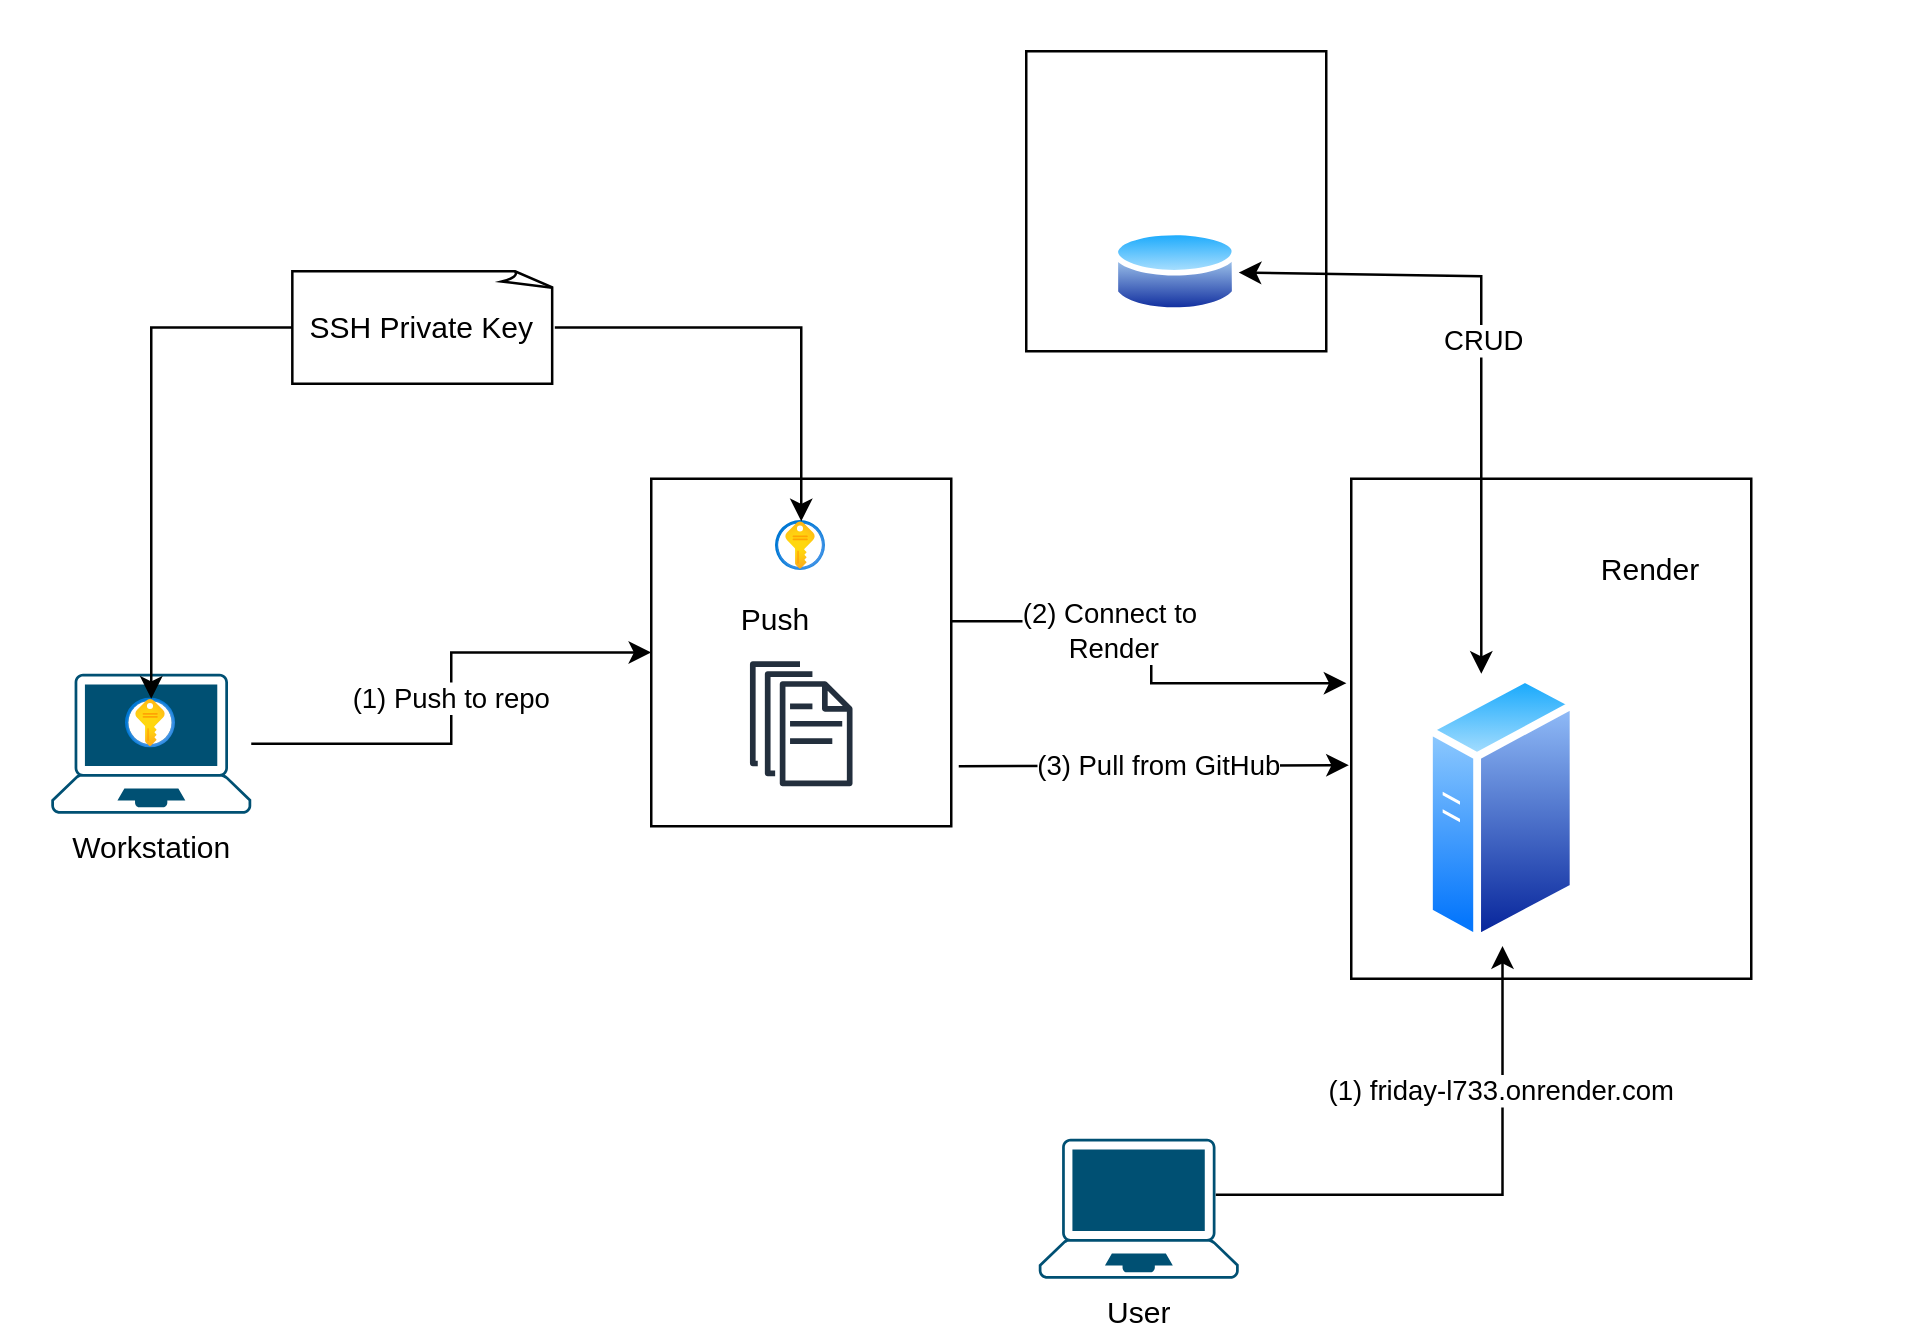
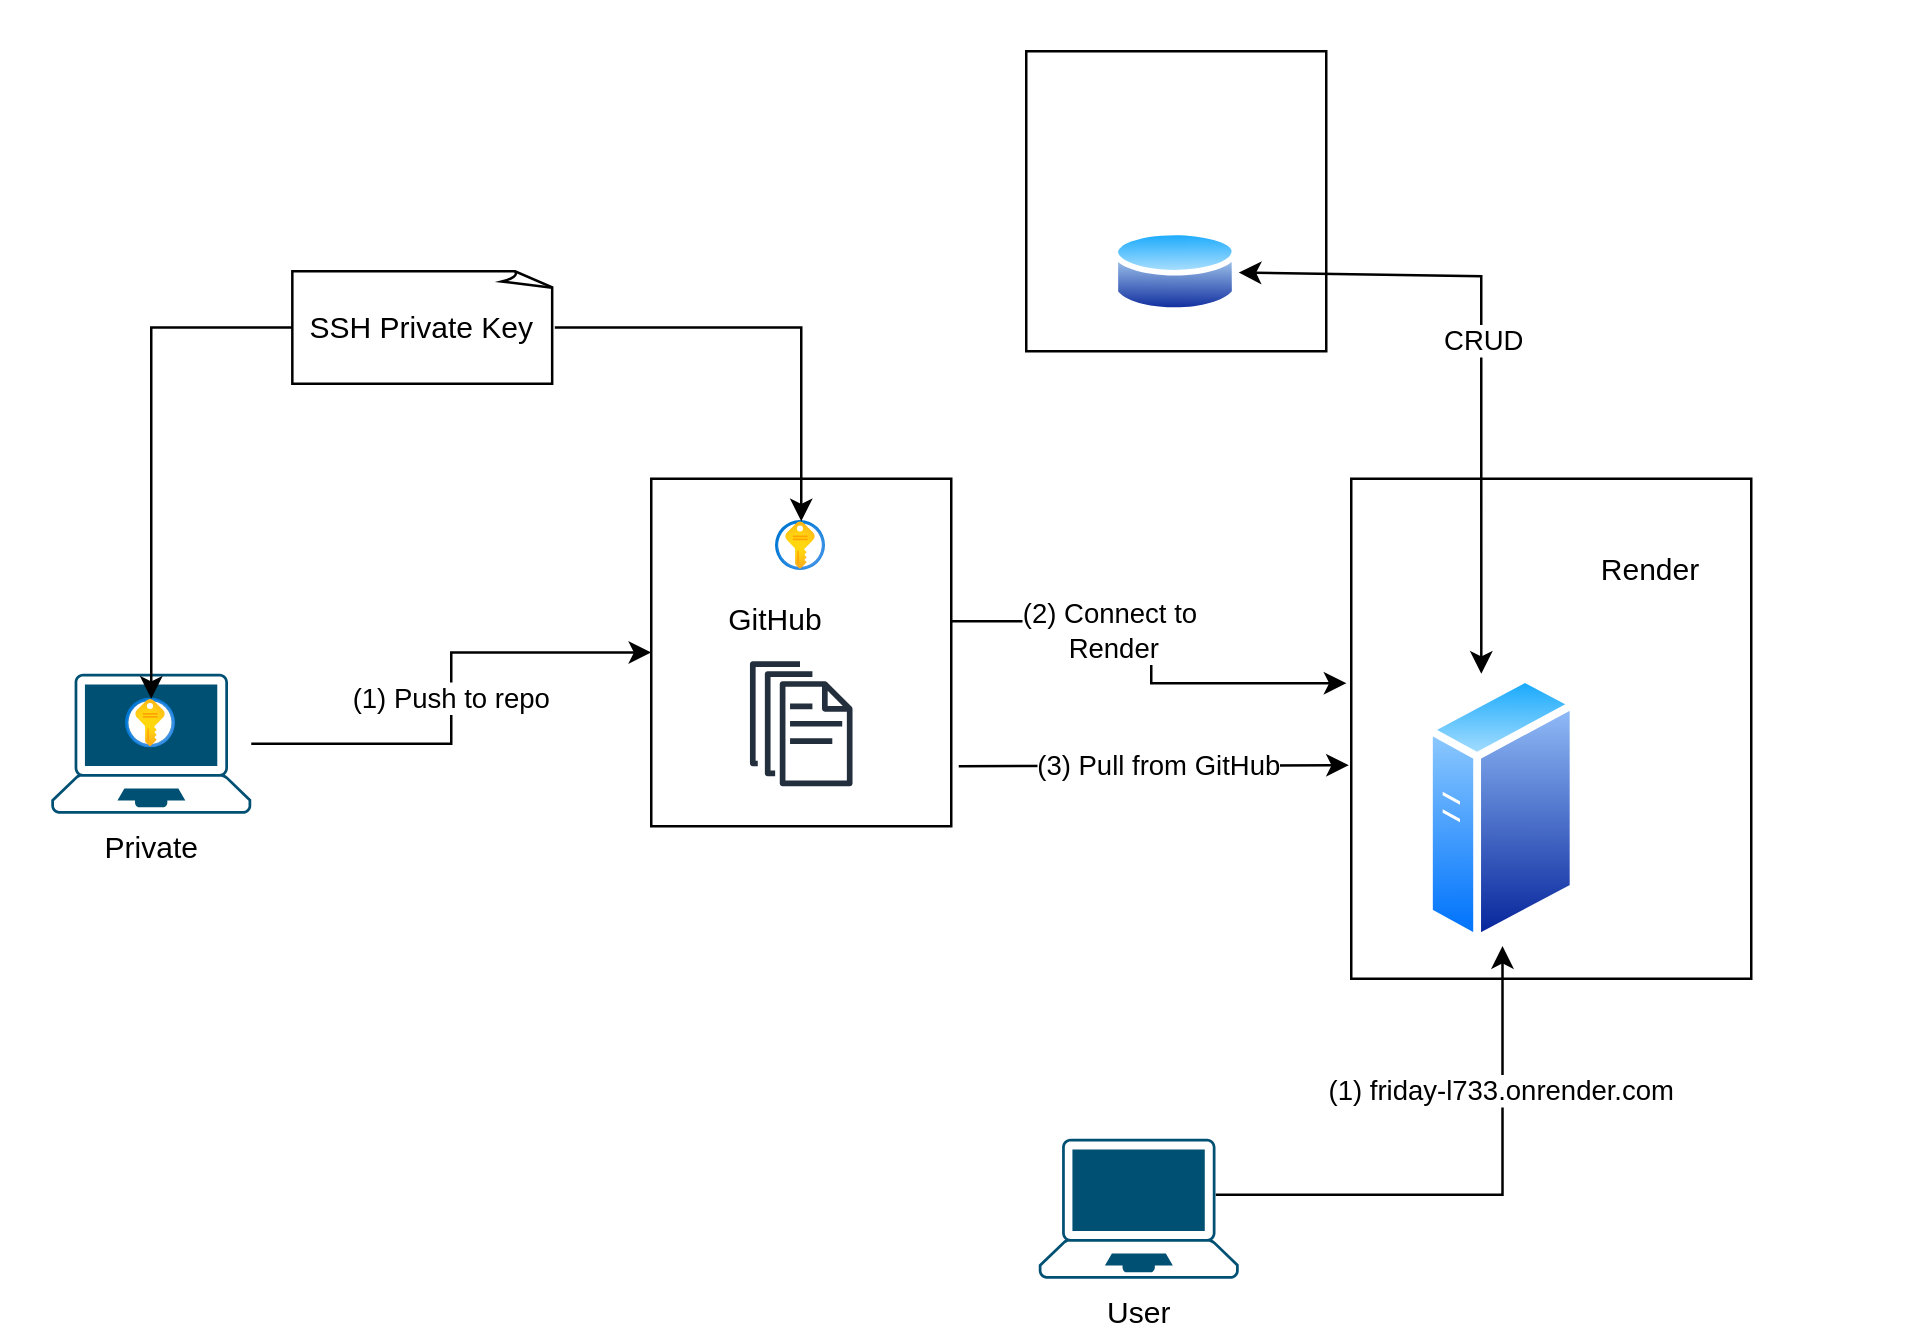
node "Push": label "Push" -> "GitHub"
node "Workstation": label "Workstation" -> "Private"
